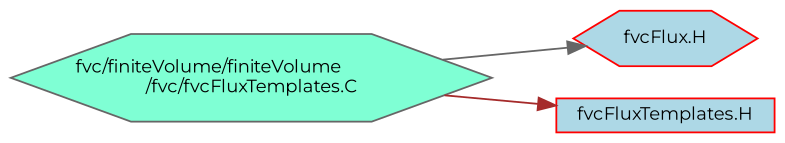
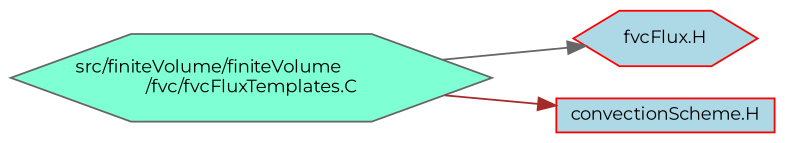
node "fvc/finiteVolume/finiteVolume /fvc/fvcFluxTemplates.C": label "fvc/finiteVolume/finiteVolume /fvc/fvcFluxTemplates.C" -> "src/finiteVolume/finiteVolume /fvc/fvcFluxTemplates.C"
node "fvcFluxTemplates.H": label "fvcFluxTemplates.H" -> "convectionScheme.H"
